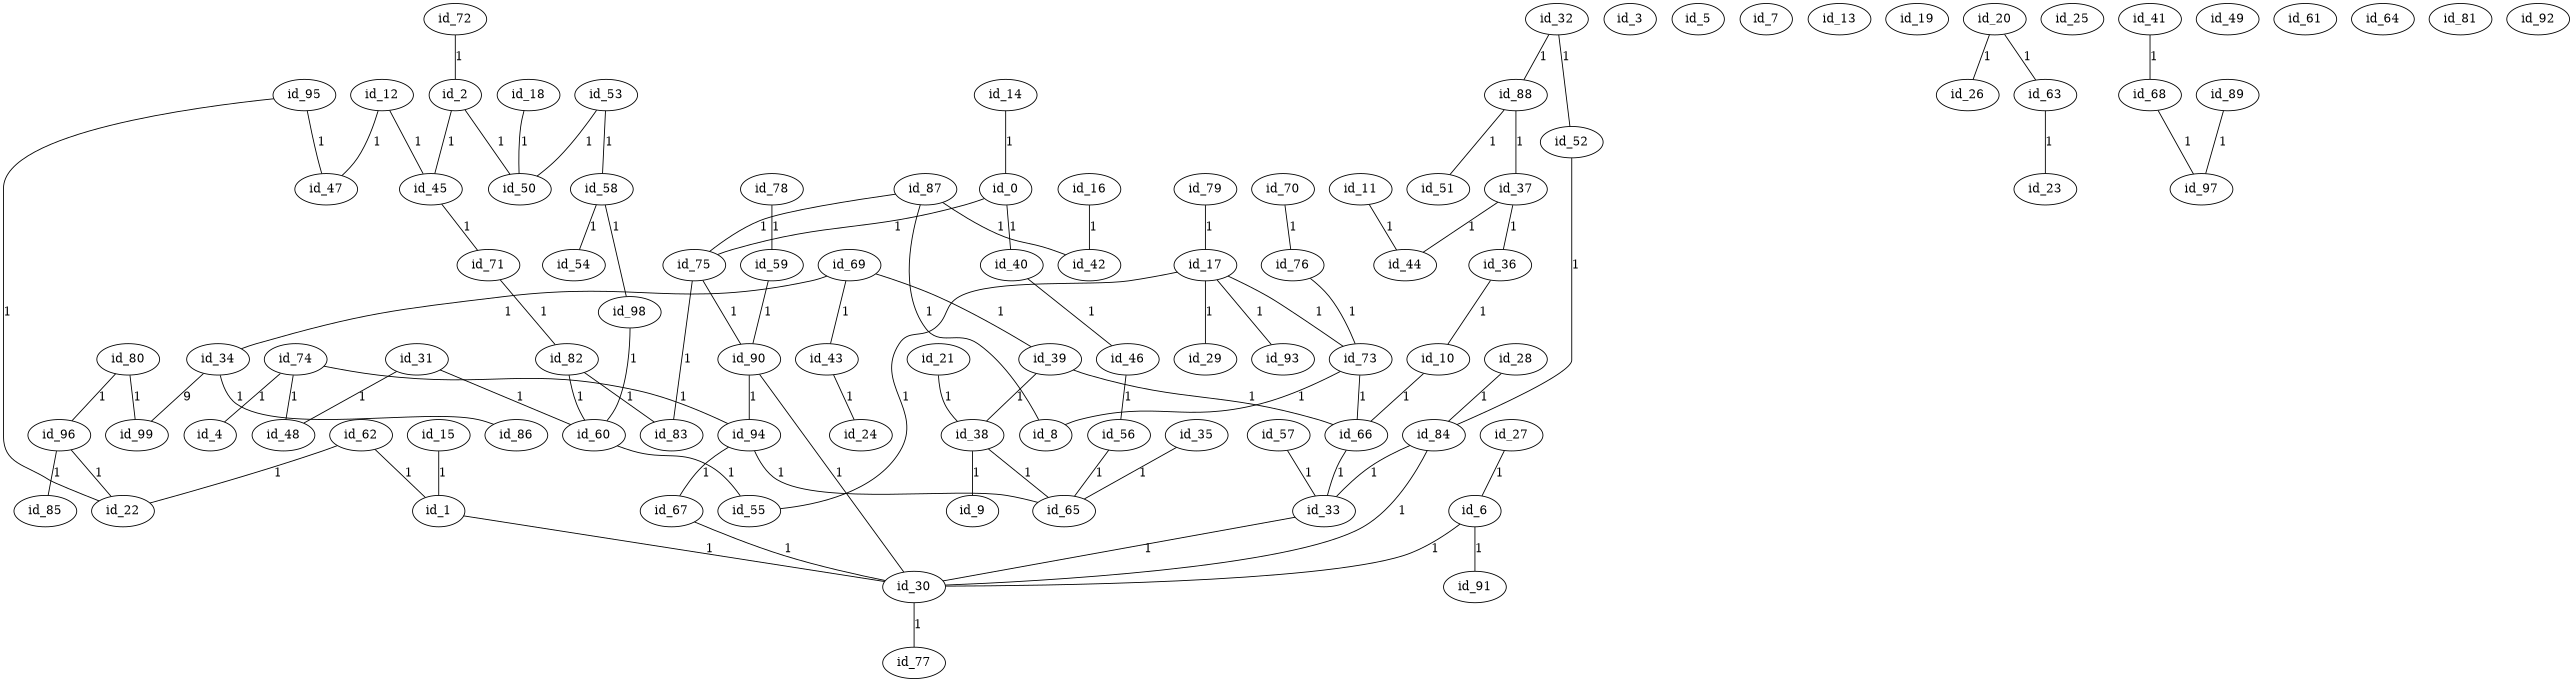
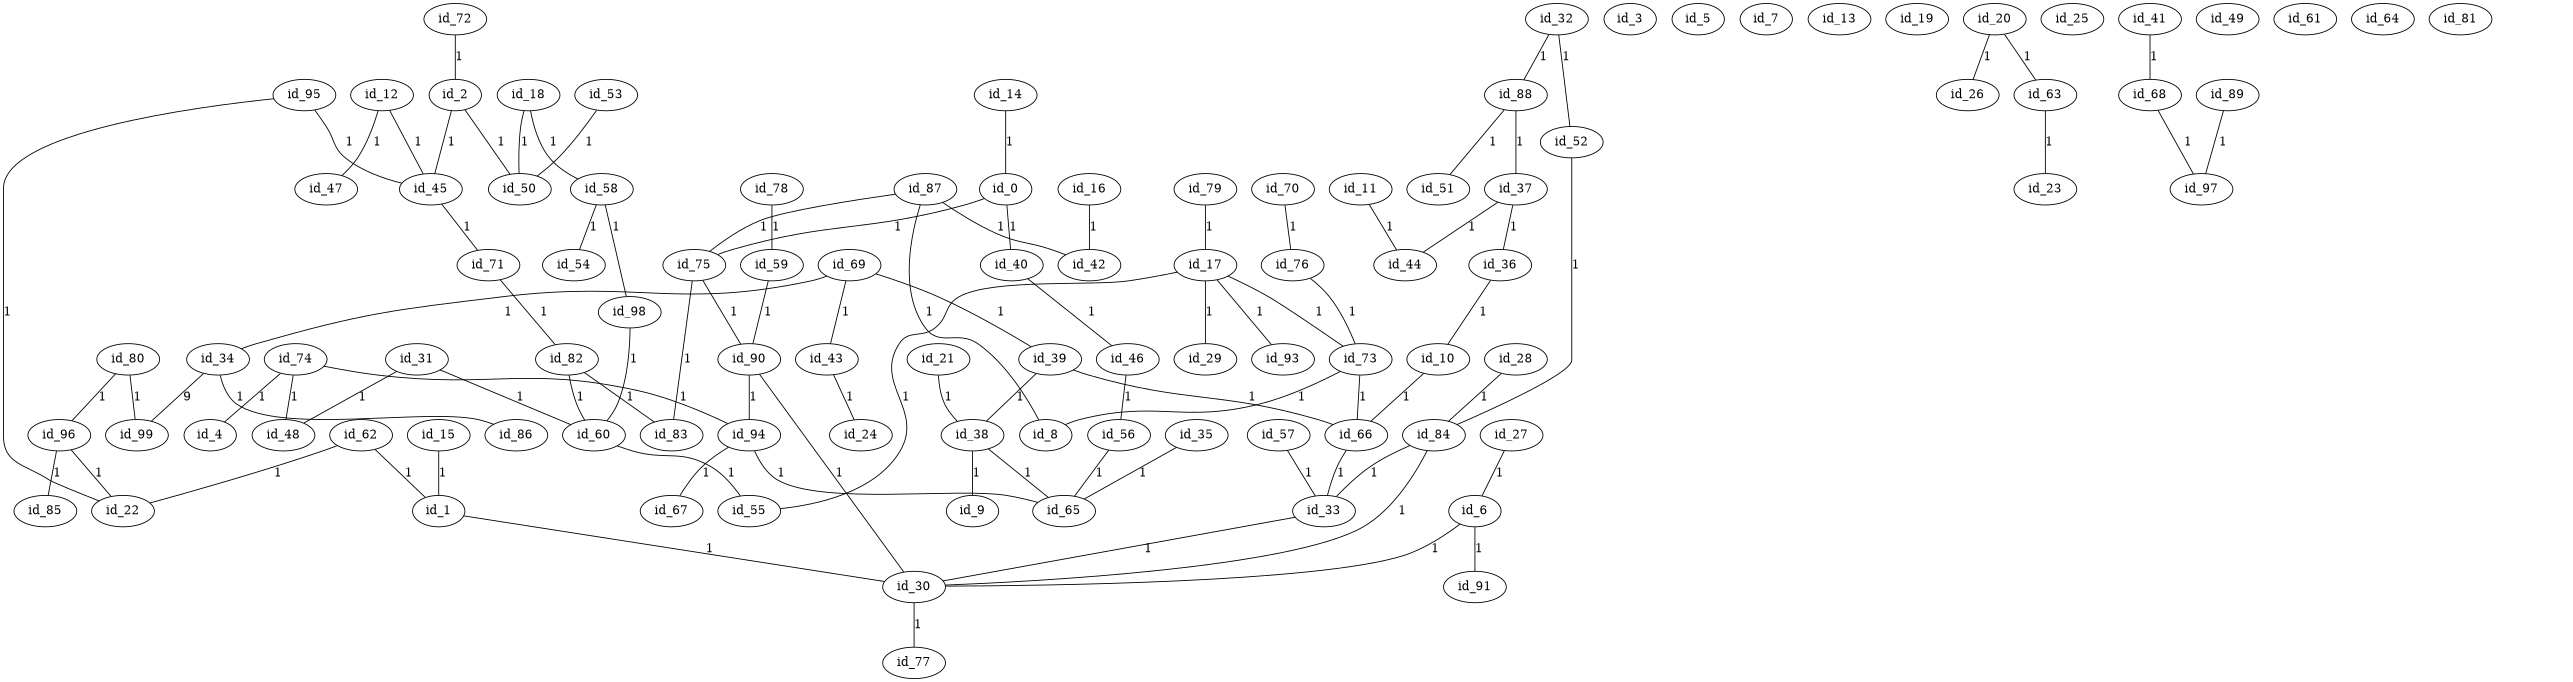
node "id_92": removed
edge "id_95" -- "id_47": now "id_95" -- "id_45"
edge "id_53" -- "id_58": now "id_18" -- "id_58"
edge "id_67" -- "id_30": removed, label "1"
